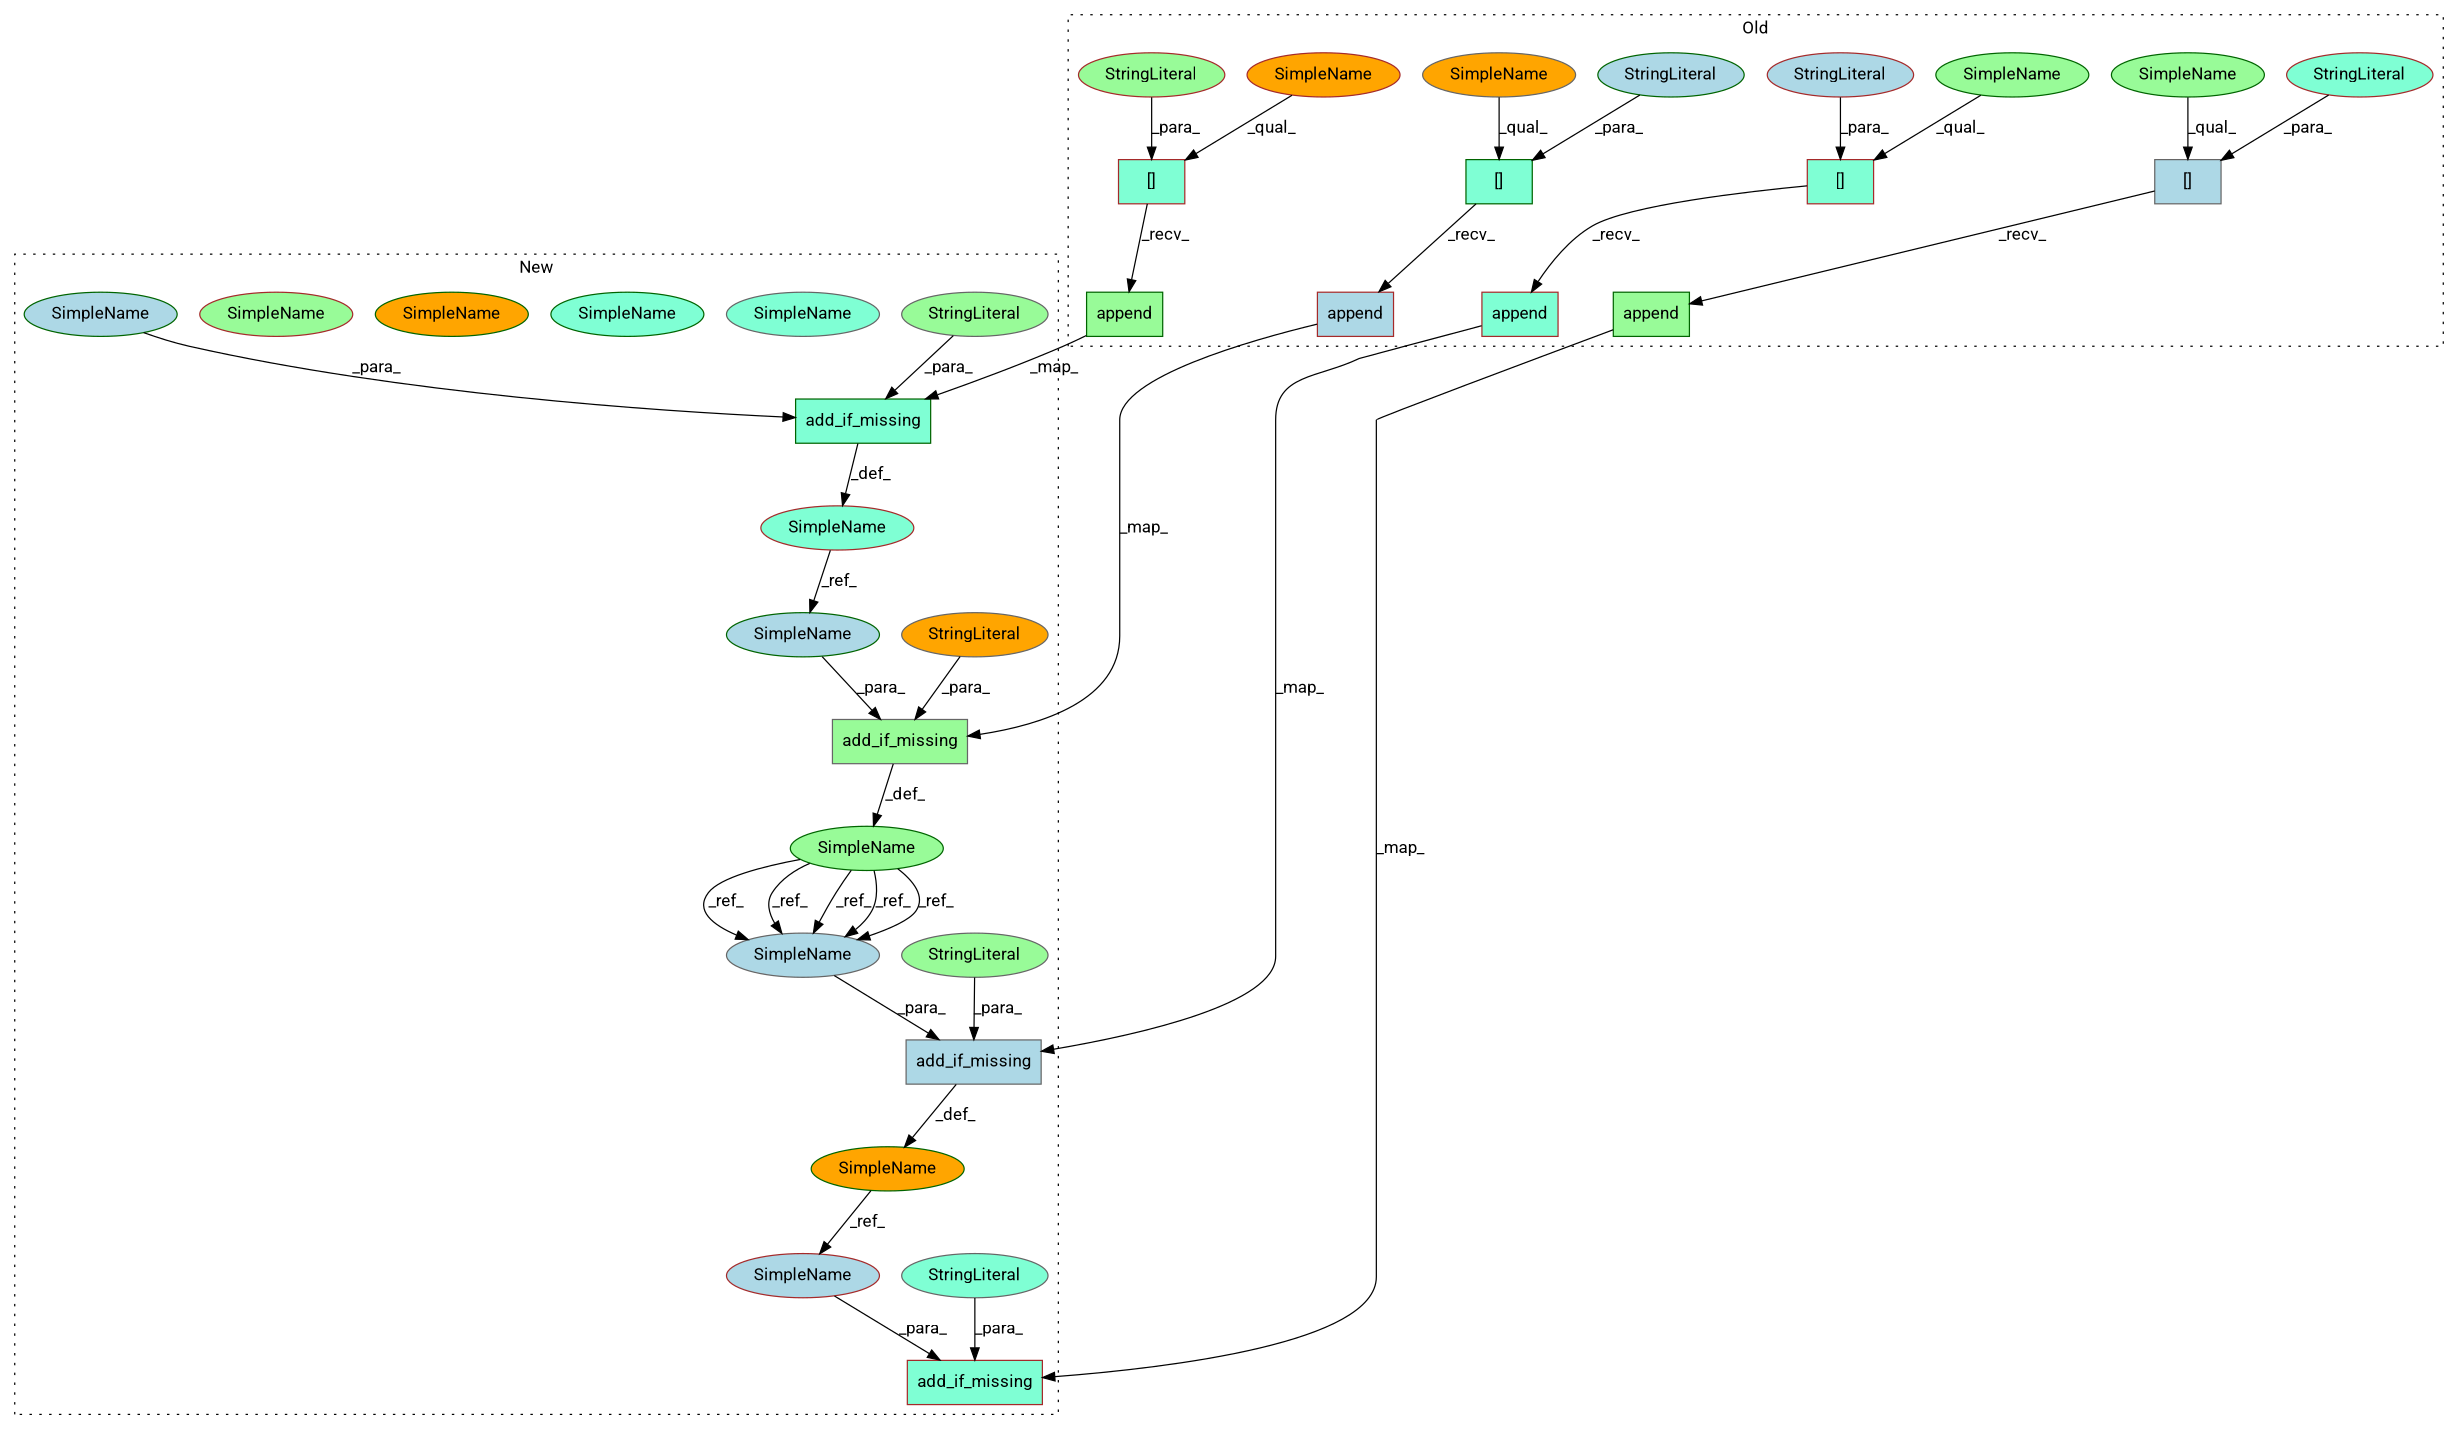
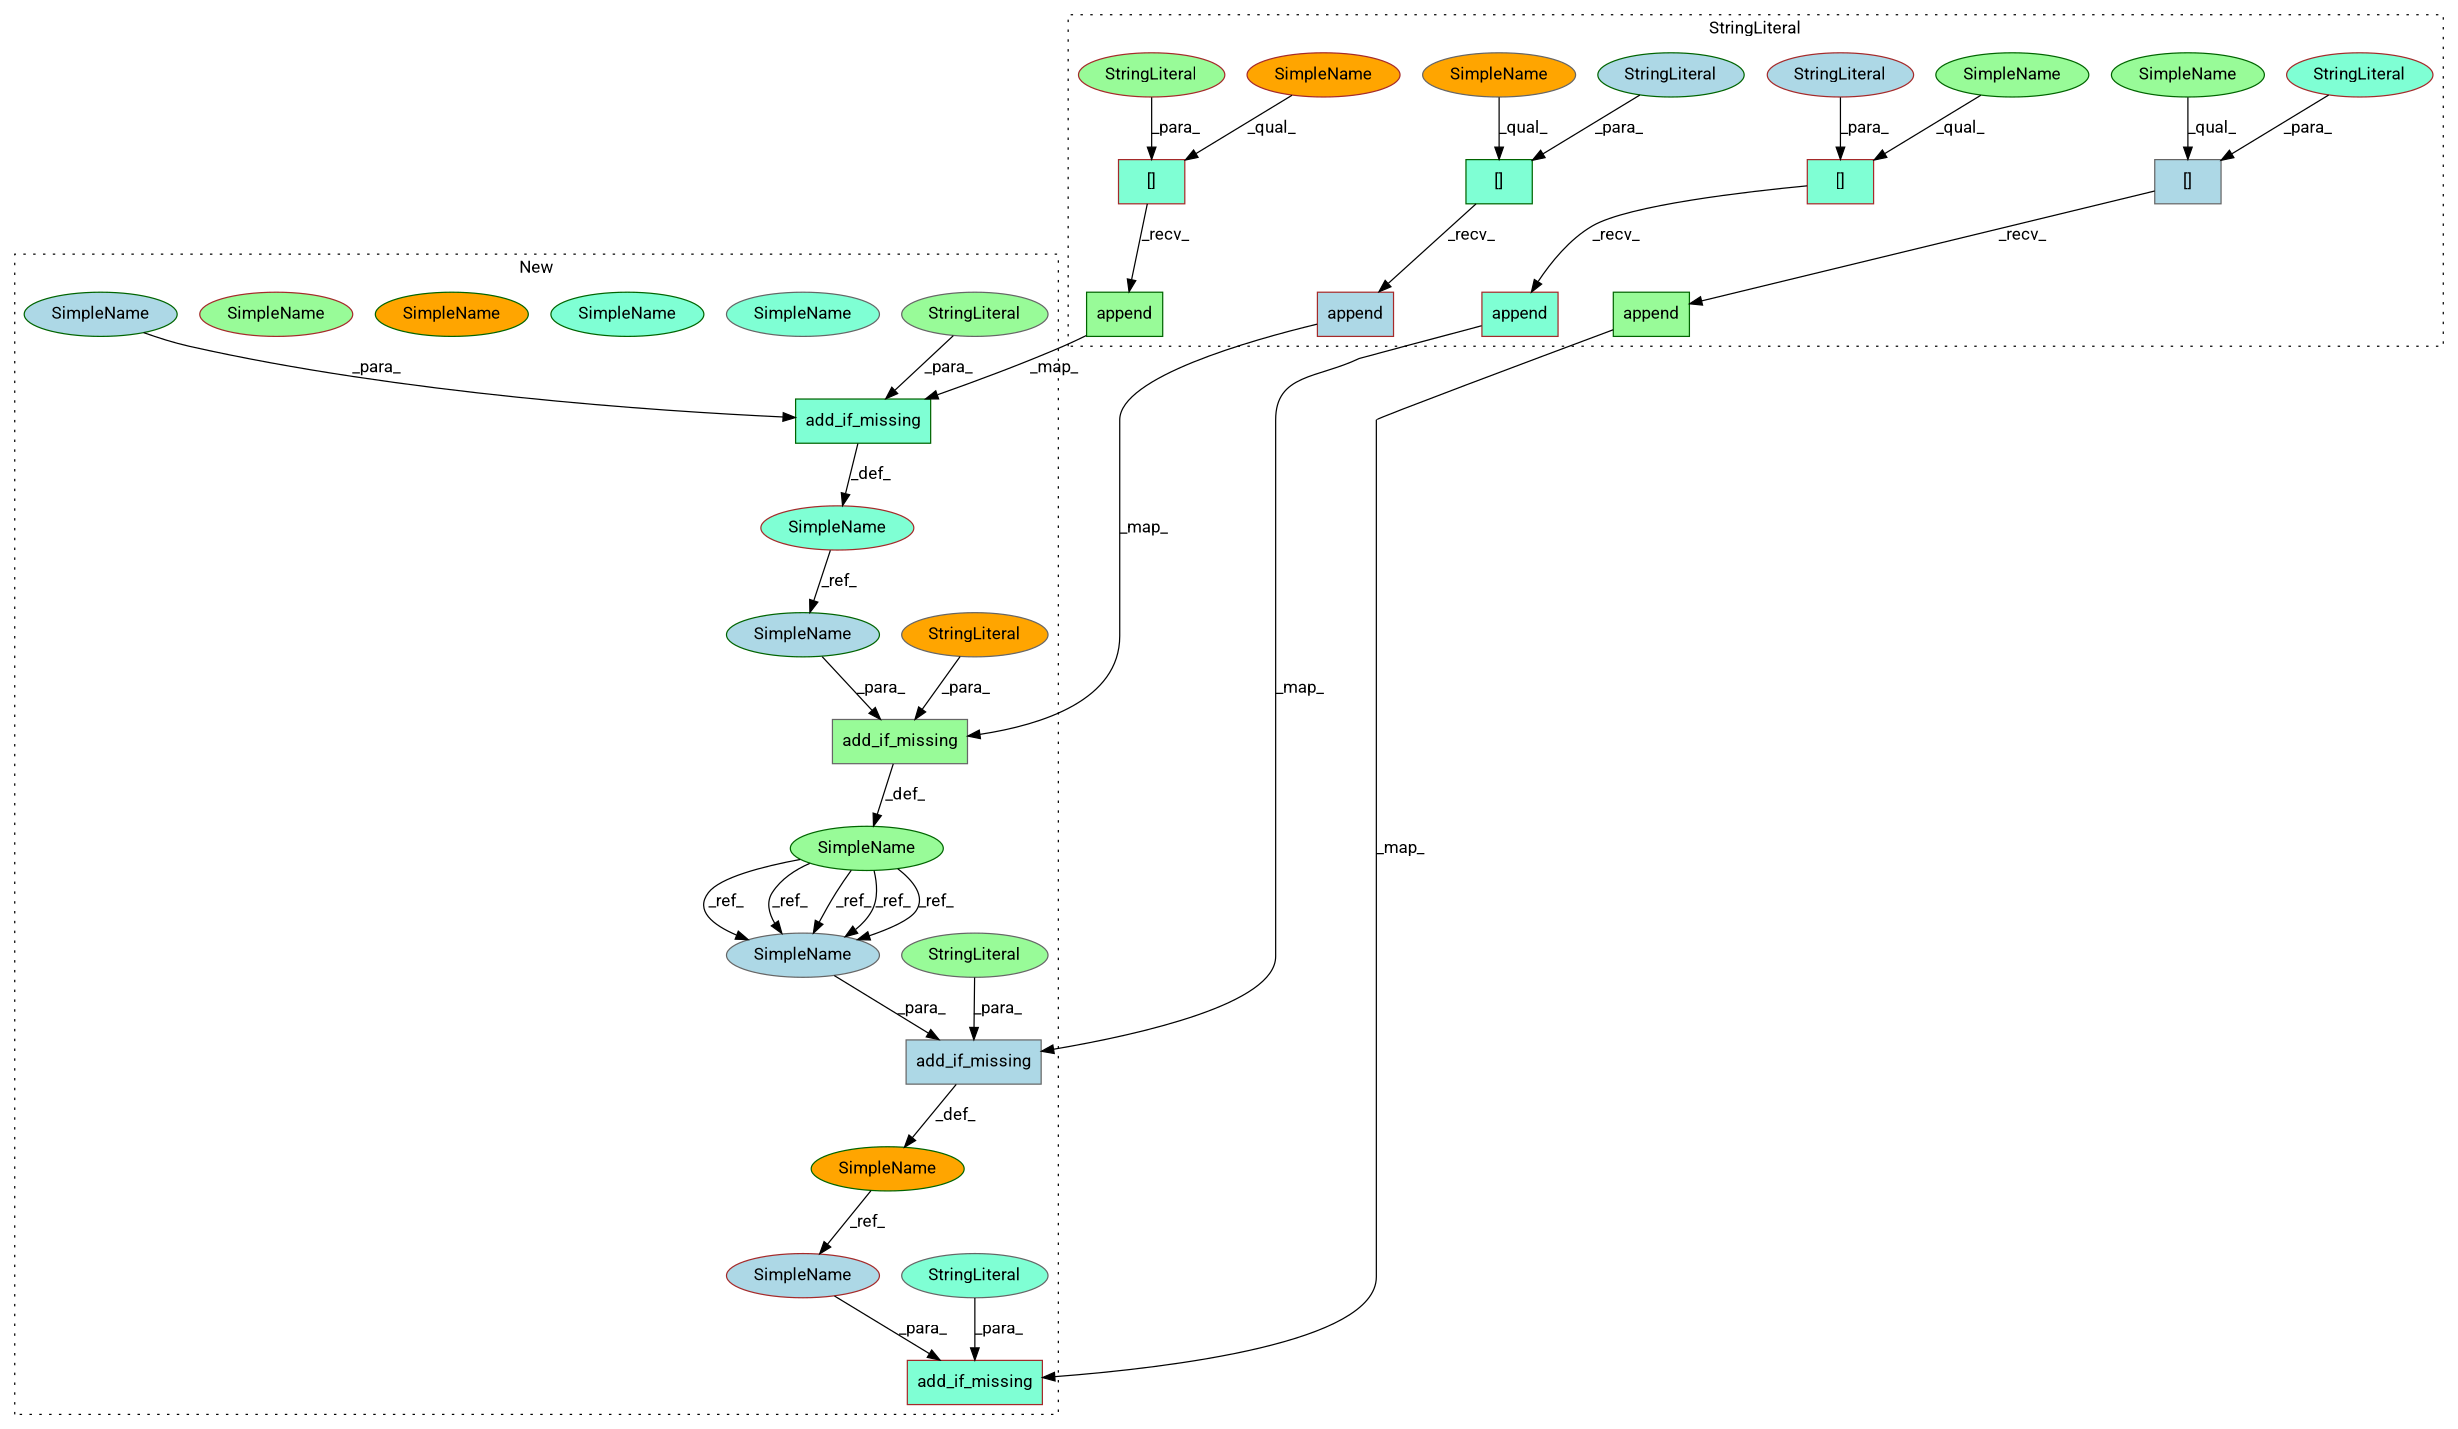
cluster "Old": label "Old" -> "StringLiteral"
